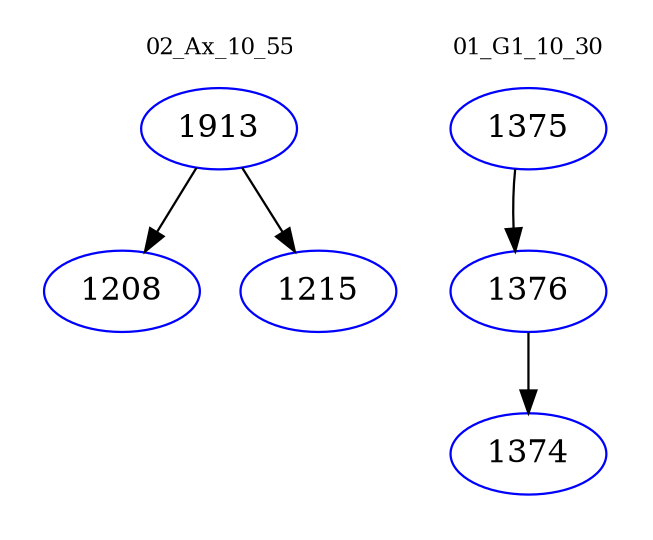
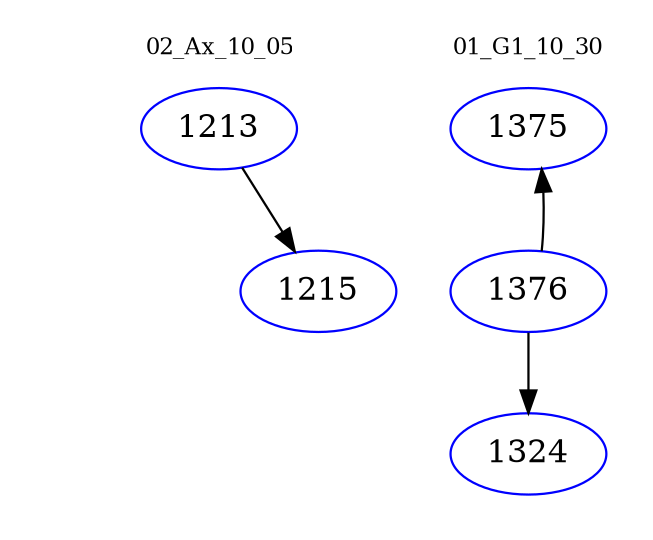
cluster "02_Ax_10_55": label "02_Ax_10_55" -> "02_Ax_10_05"
node "1913": label "1913" -> "1213"
edge "1375" -> "1376": reversed
node "1208": removed
node "1374": label "1374" -> "1324"
